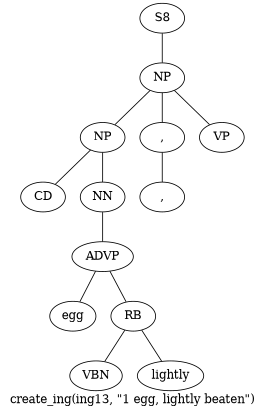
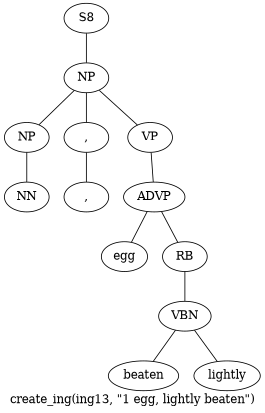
node "CD": removed
edge "NN" -- "ADVP": now "VP" -- "ADVP"
edge "RB" -- "lightly": now "VBN" -- "lightly"
node "beaten": added
